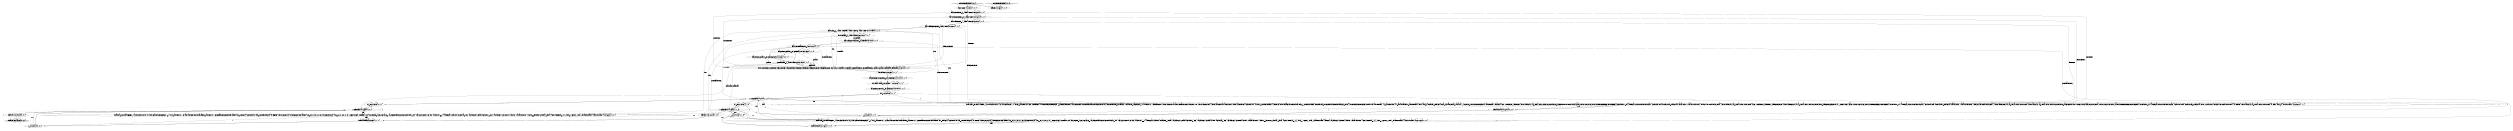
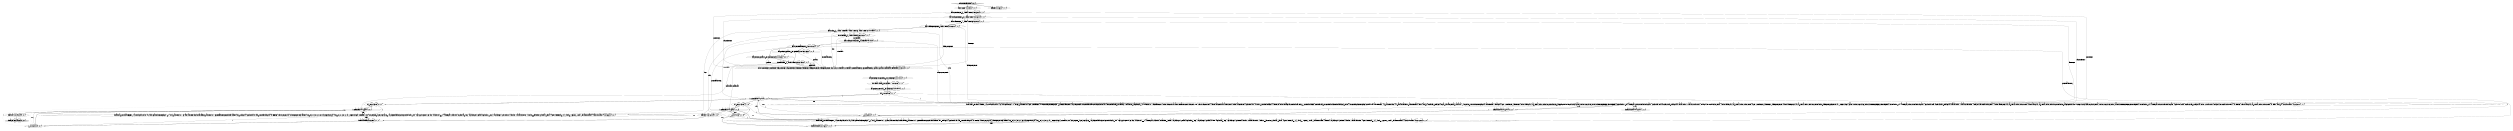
node "testStressReorderVersions['1', '0', '0']": removed
node "initModel(ndocs)@@@16@@@['1', '1', '1']": removed
edge "i < nWriteThreads@@@21@@@['1', '1', '1']" -> "threads.add(thread)@@@133@@@['0', '0', '1']": label "thread" -> "true"
node "threads.add(thread)@@@113@@@['1', '1', '0']": added
